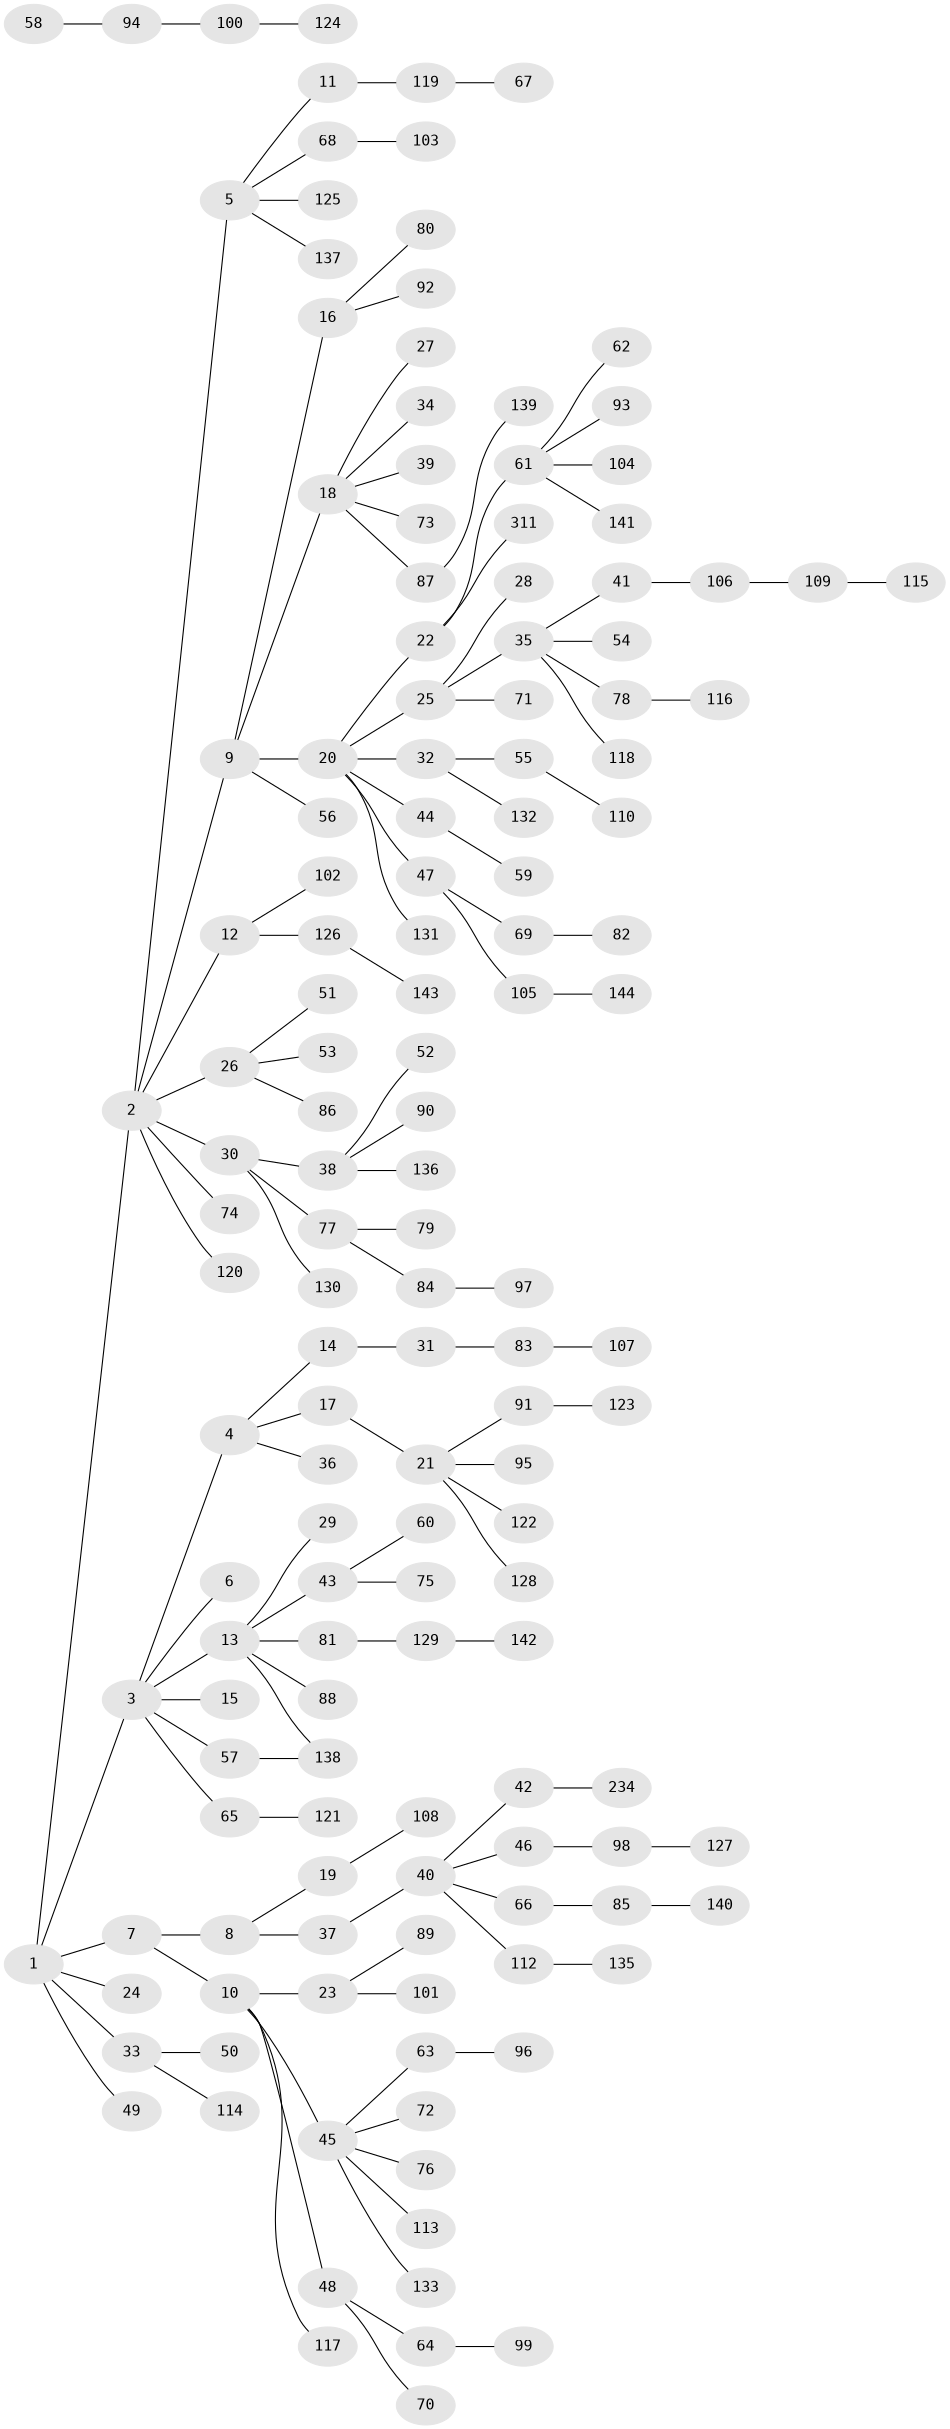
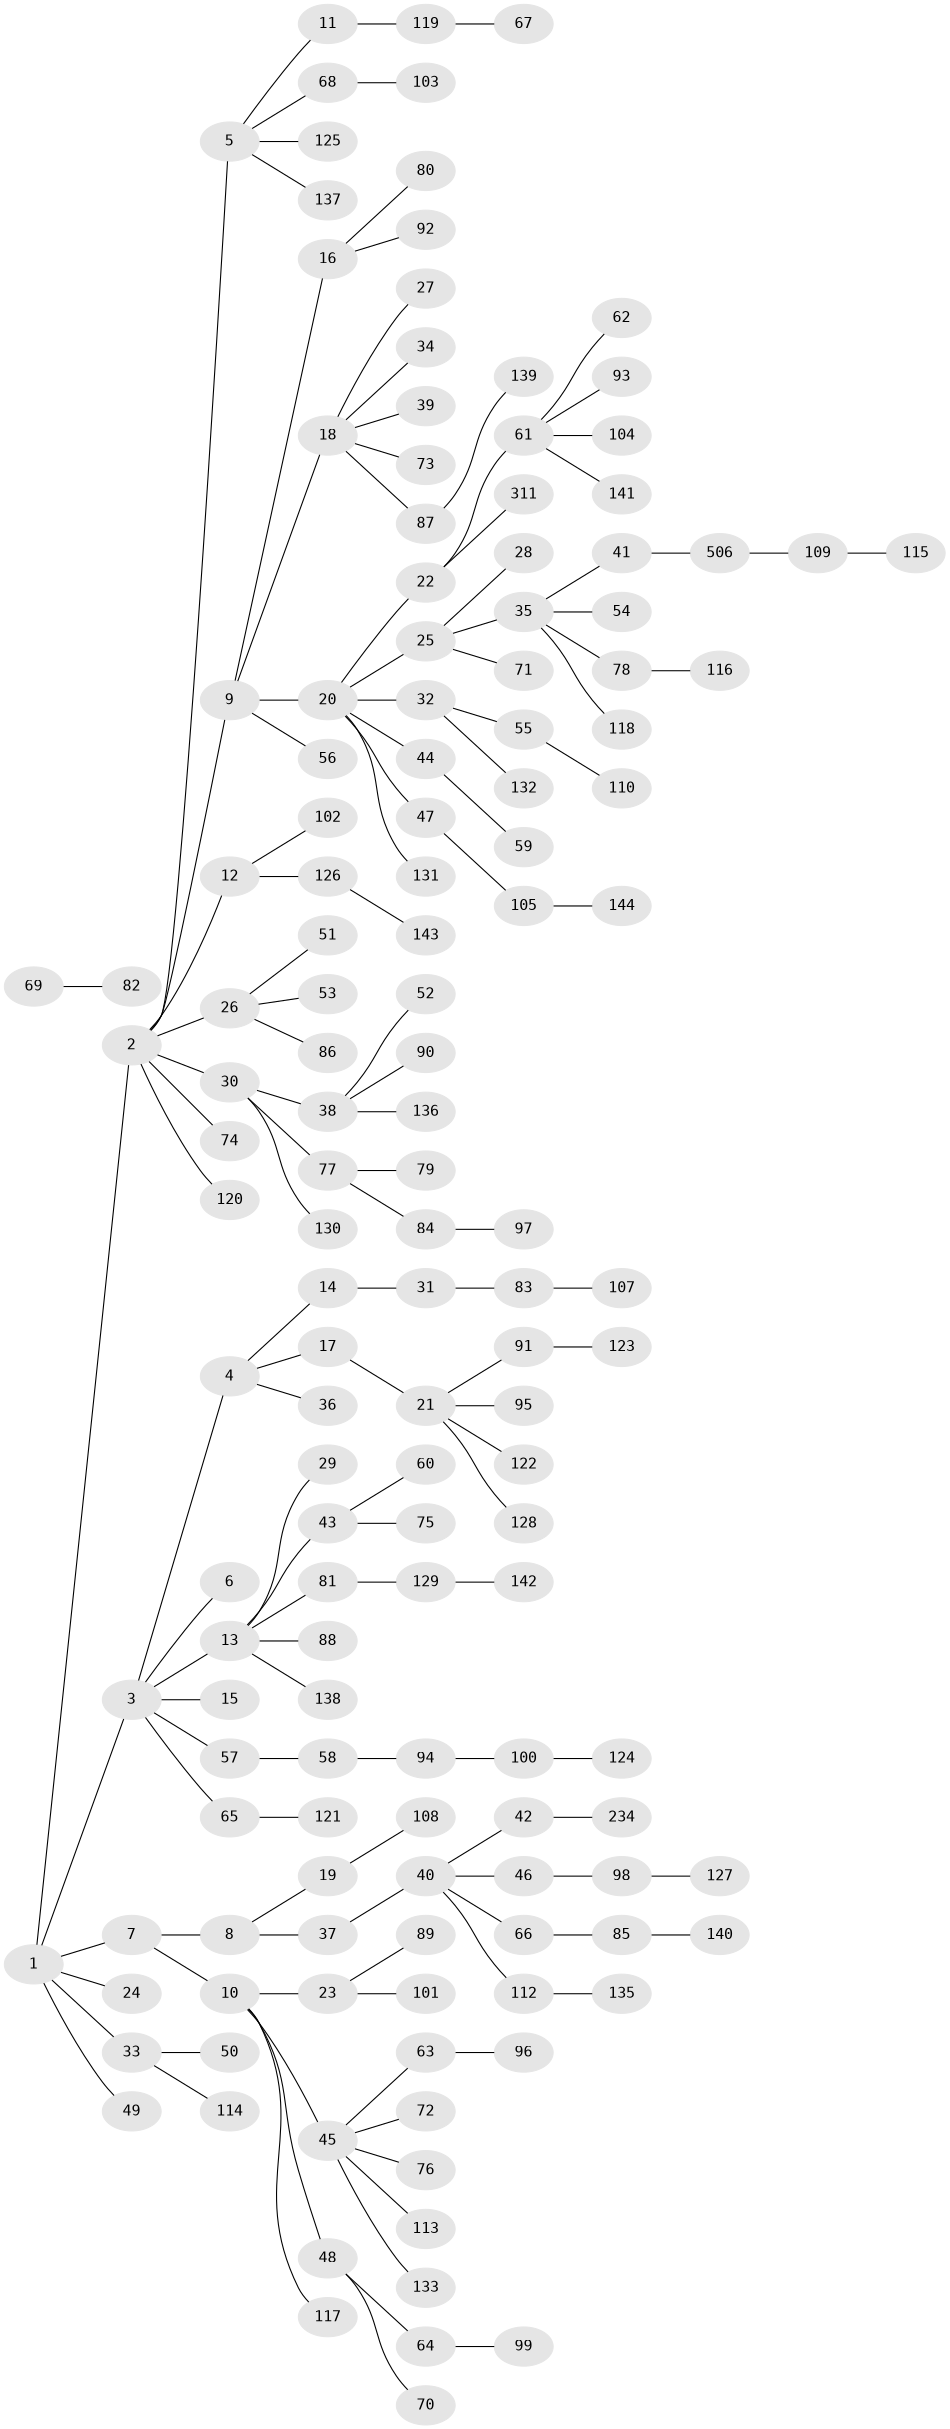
node "106": label "106" -> "506"
edge "47" -- "69": removed
edge "57" -- "138": now "57" -- "58"
